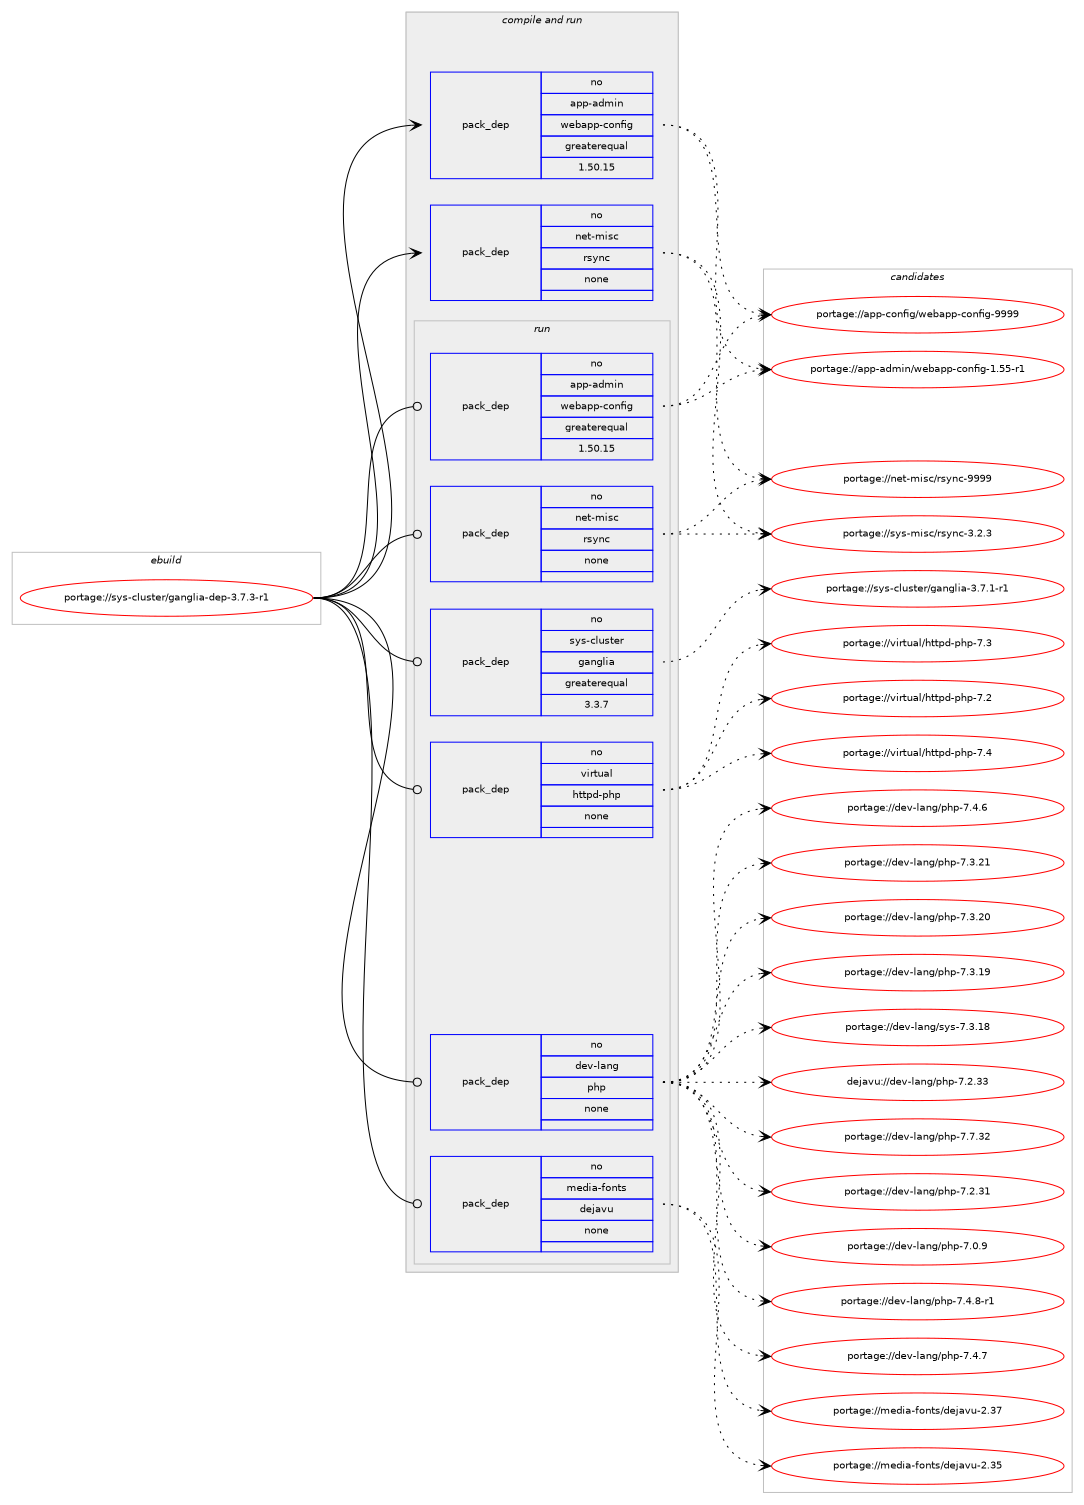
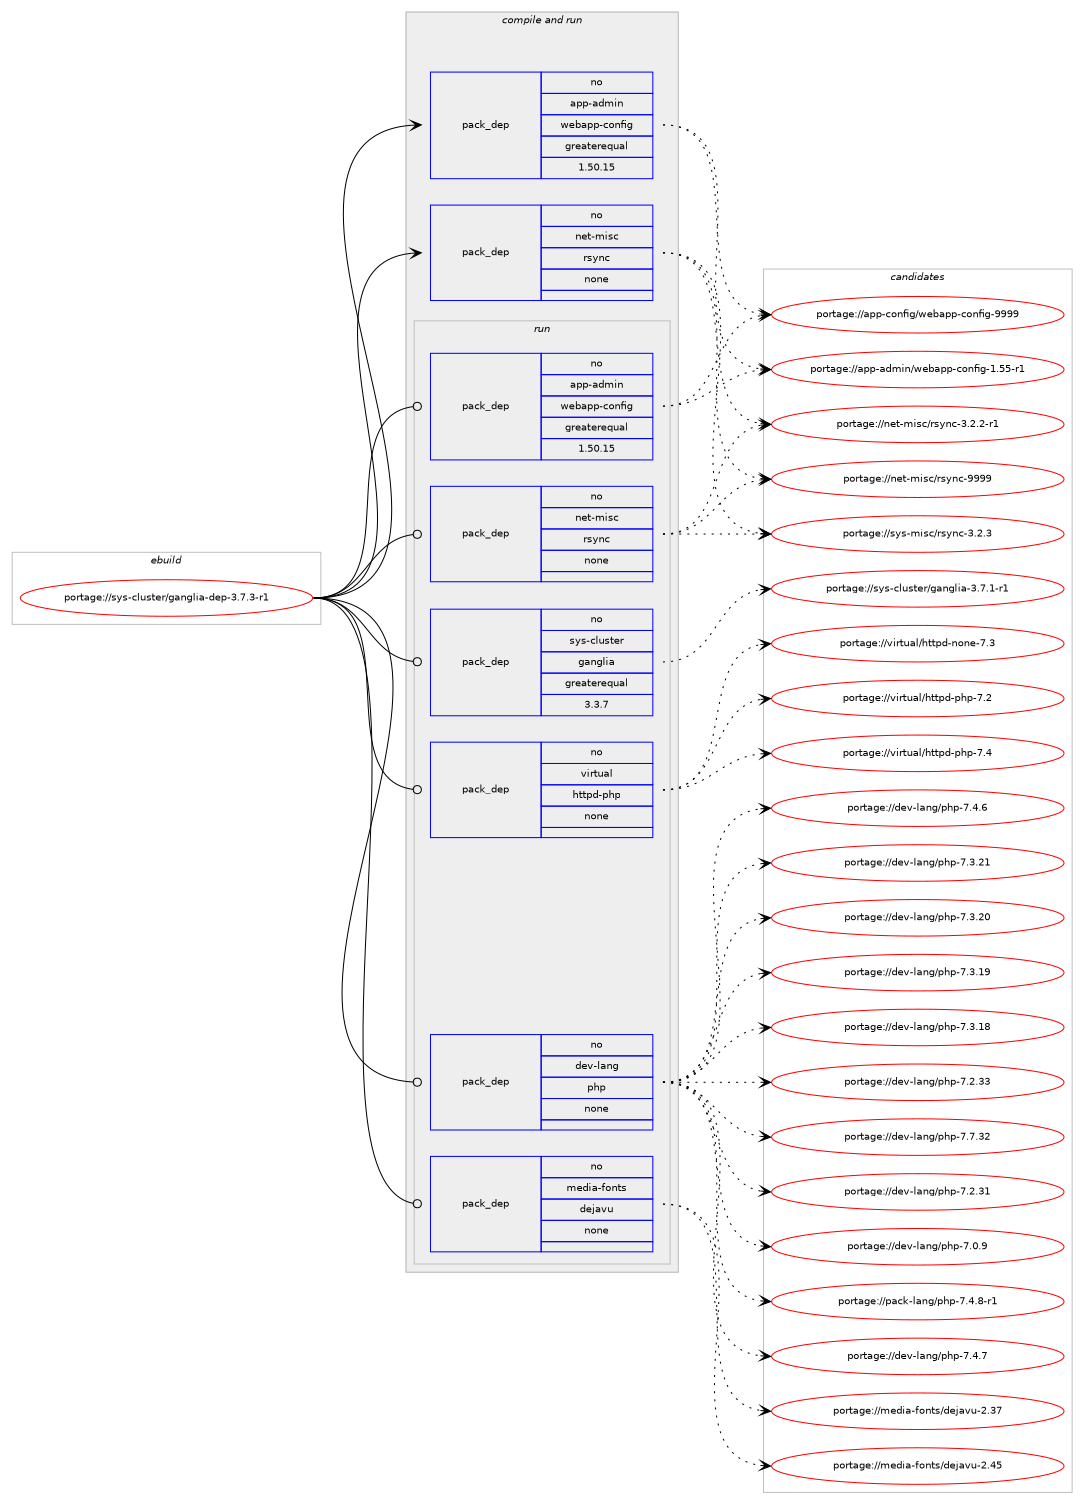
node "portage://net-misc/rsync-3.2.2-r1": added
node "portage://virtual/httpd-php-7.3": label "portage://virtual/httpd-php-7.3" -> "portage://virtual/httpd-none-7.3"
node "portage://dev-lang/sys-7.3.18": label "portage://dev-lang/sys-7.3.18" -> "portage://dev-lang/php-7.3.18"
node "dejavu://dev-lang/php-7.2.33": label "dejavu://dev-lang/php-7.2.33" -> "portage://dev-lang/php-7.2.33"
node "portage://dev-lang/php-7.4.8-r1": label "portage://dev-lang/php-7.4.8-r1" -> "portage://pack-lang/php-7.4.8-r1"
node "portage://media-fonts/dejavu-2.35": label "portage://media-fonts/dejavu-2.35" -> "portage://media-fonts/dejavu-2.45"
